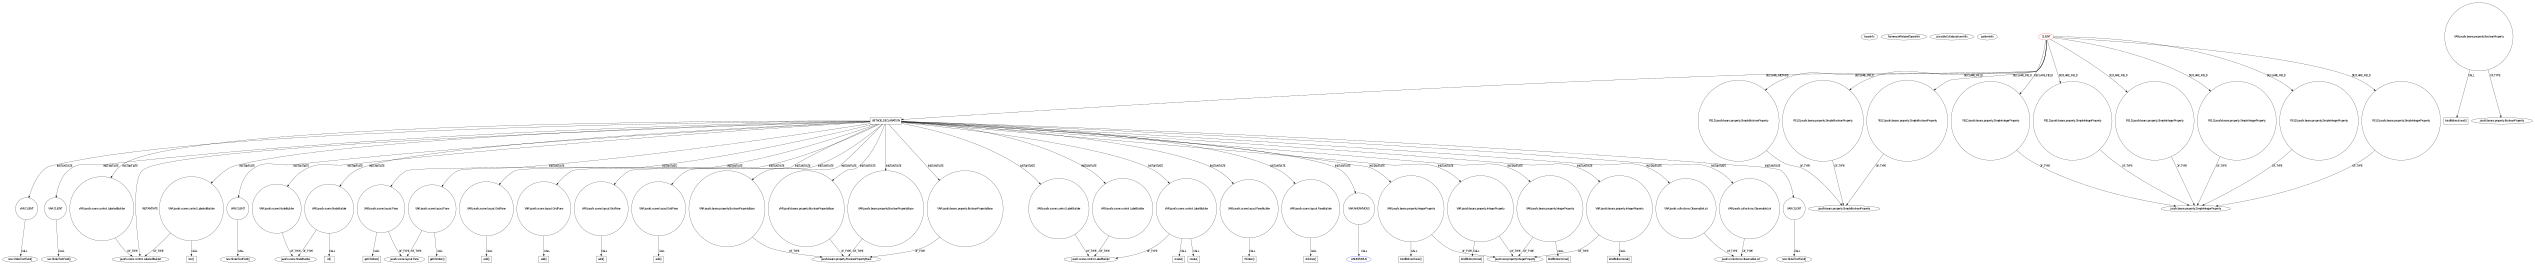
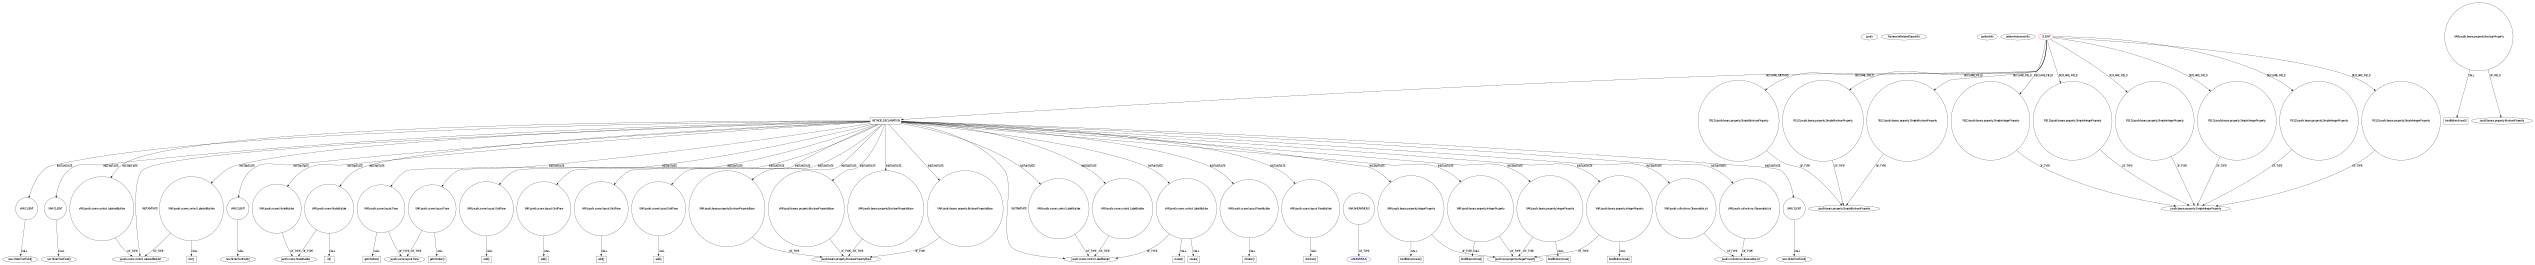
node "baseInfo": label "baseInfo" -> "javafx"
node "possibleCollaborationsInfo": removed
node "patternInstancesInfo": added
edge "VAR:javafx.beans.property.BooleanProperty" -> "javafx.beans.property.BooleanProperty": label "OF_TYPE" -> "OF_FIELD"
edge "METHOD_DECLARATION" -> "VAR:ANONYMOUS": now "METHOD_DECLARATION" -> "javafx.scene.control.LabelBuilder"
edge "VAR:ANONYMOUS" -> "ANONYMOUS": label "CALL" -> "OF_TYPE"
